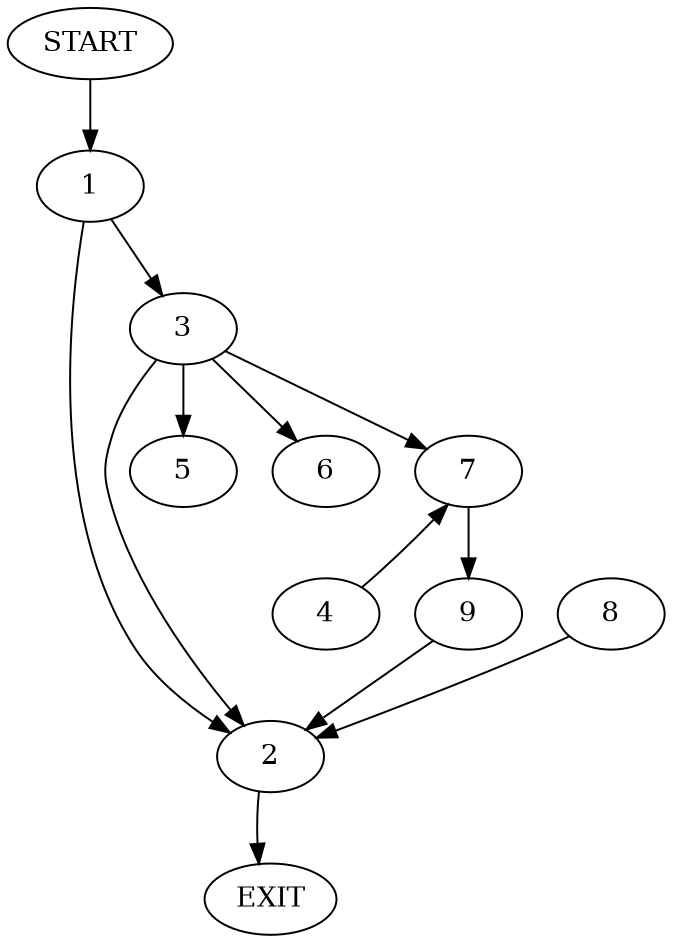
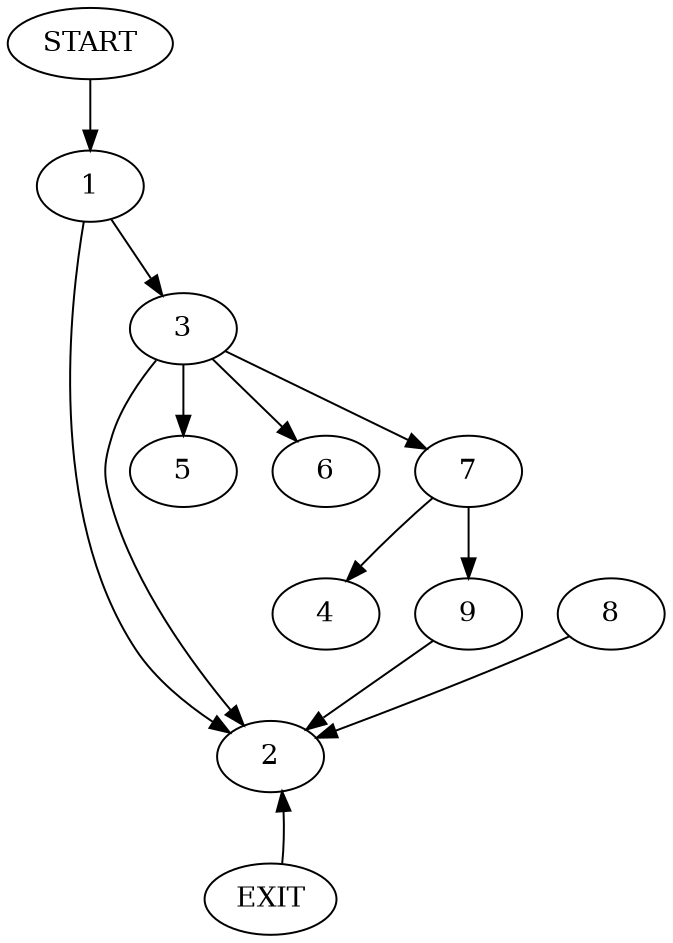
edge "4" -> "7": reversed
edge "2" -> "EXIT": reversed
